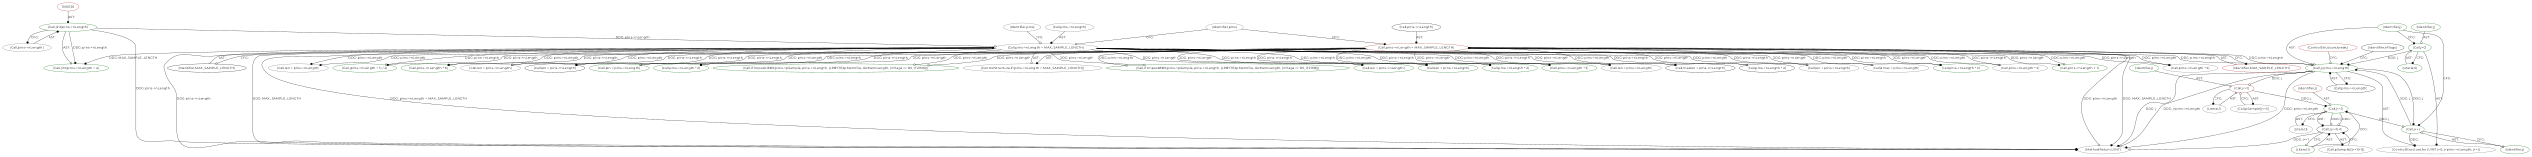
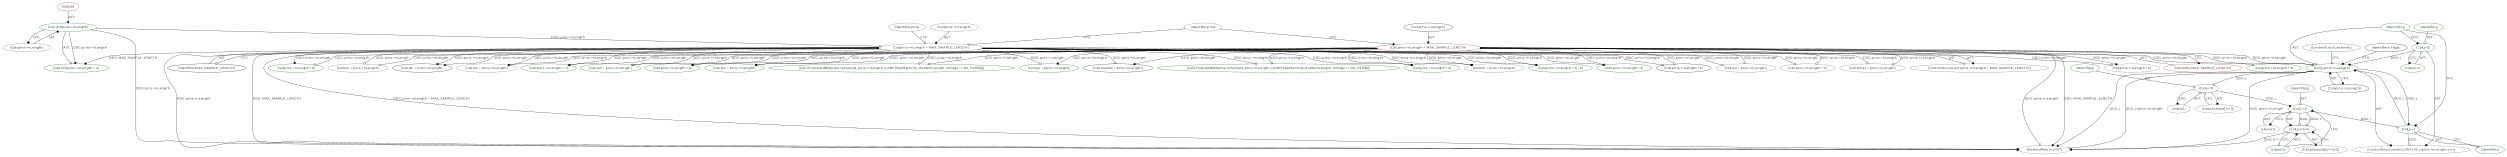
edge "(Call,pIns->nLength > MAX_SAMPLE_LENGTH)" -> "(Call,pIns->nLength * 3)": removed, label "DDG: pIns->nLength"
